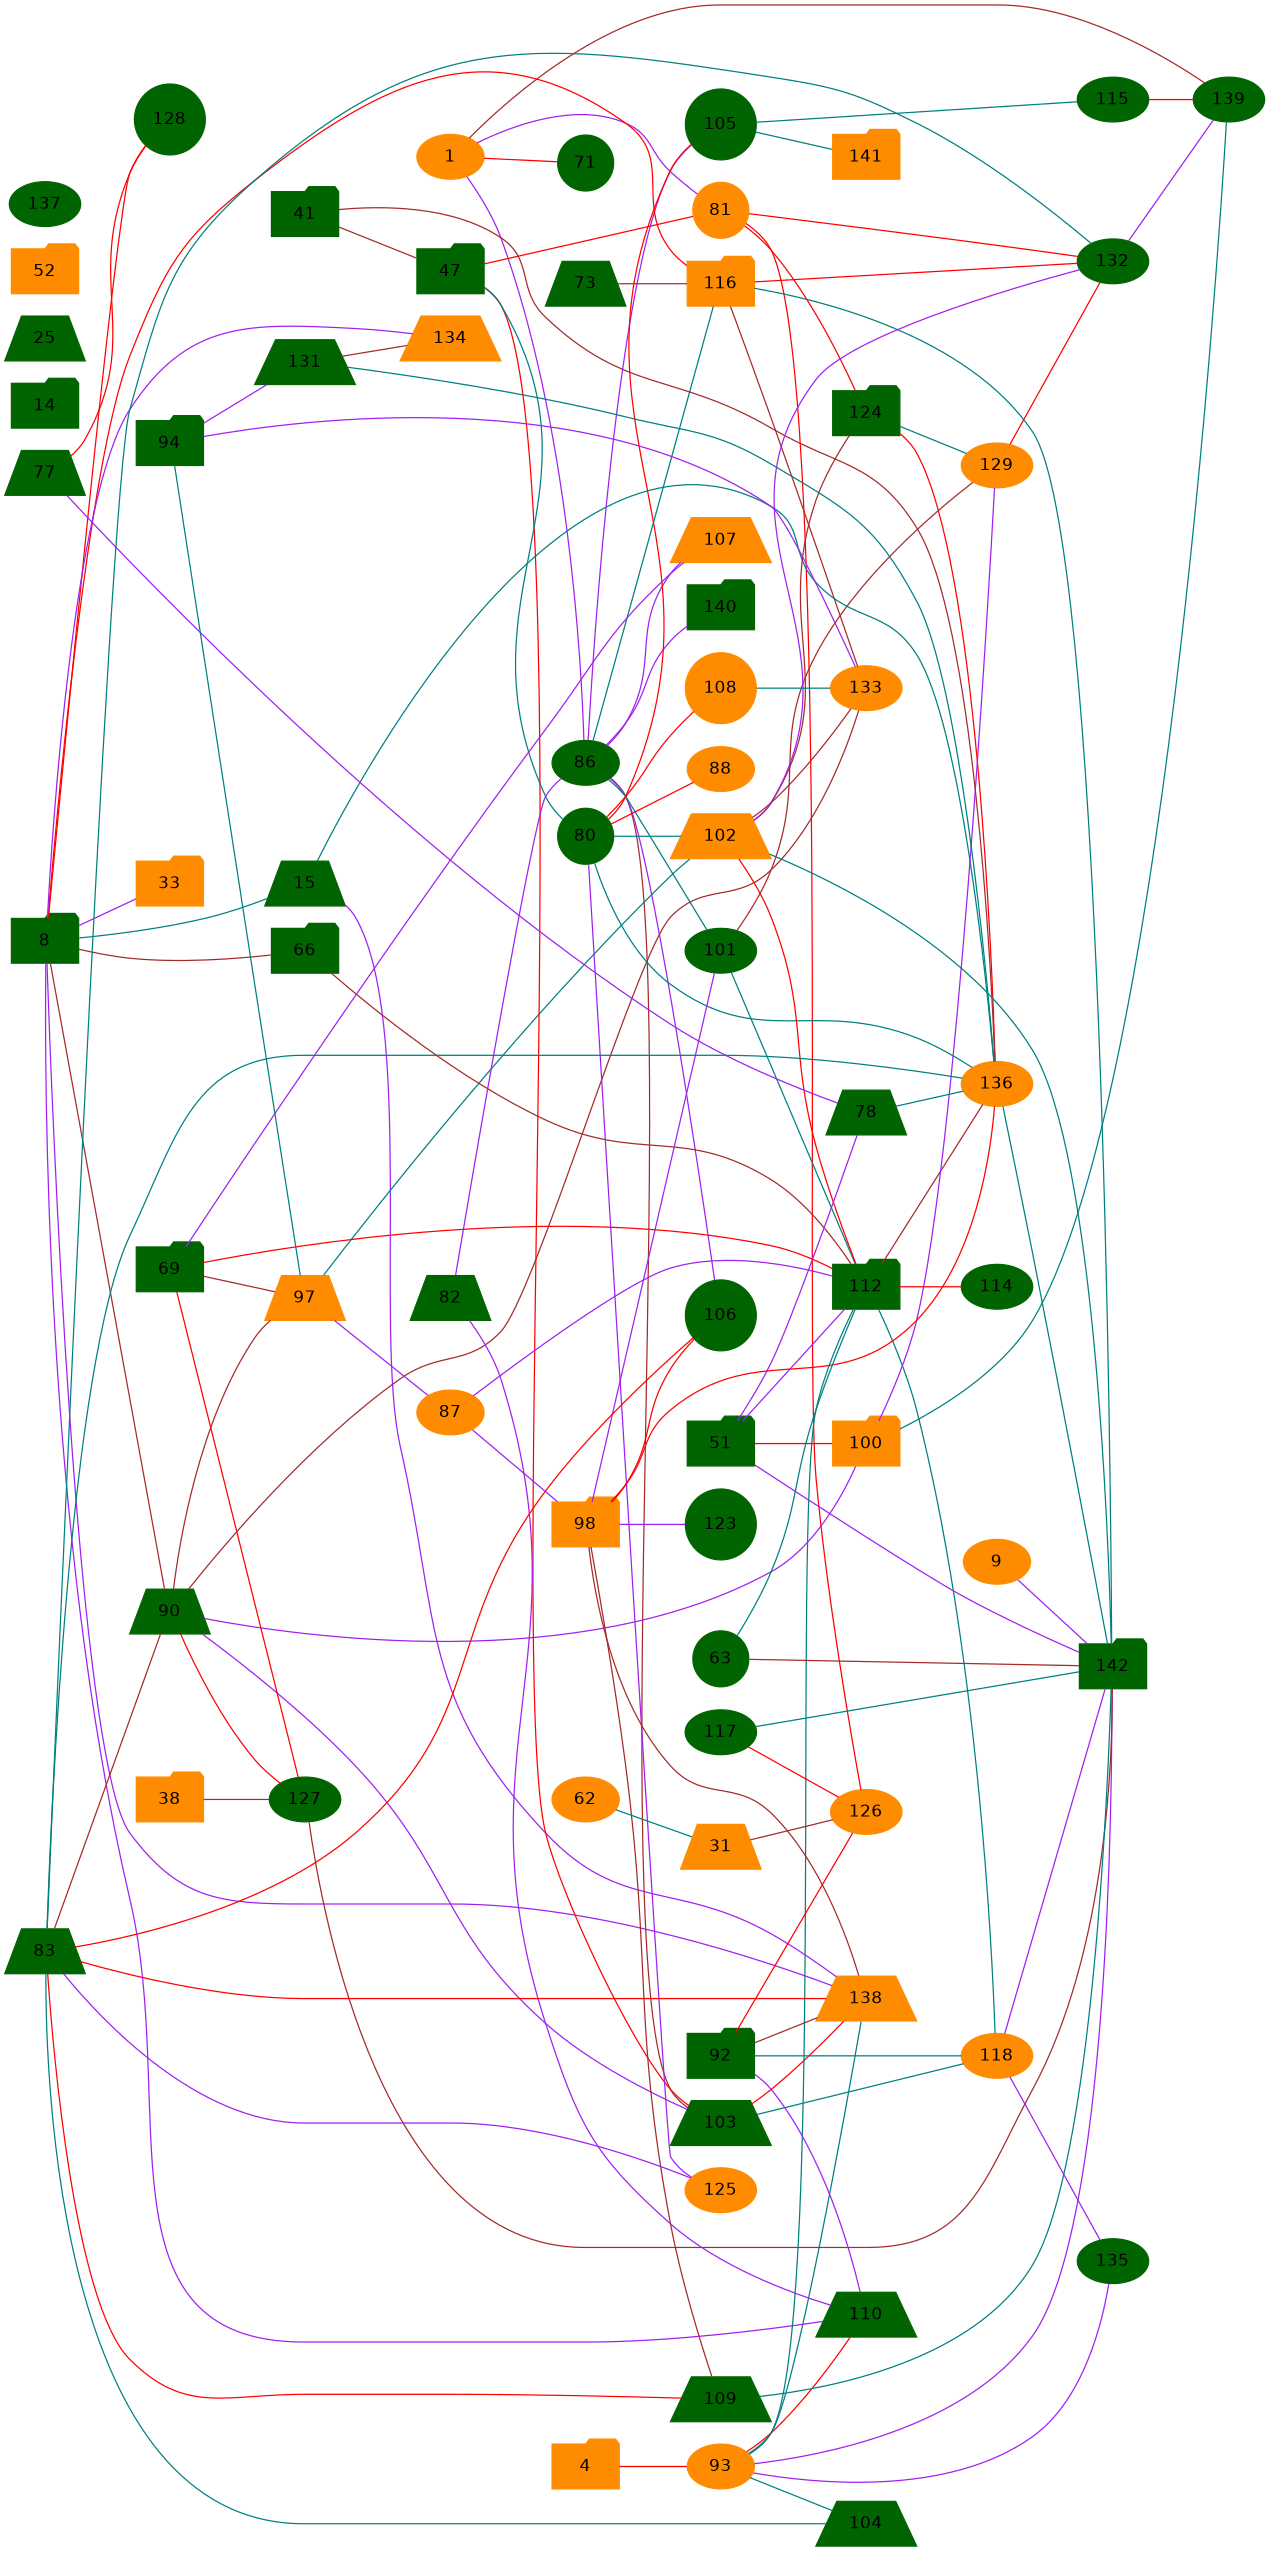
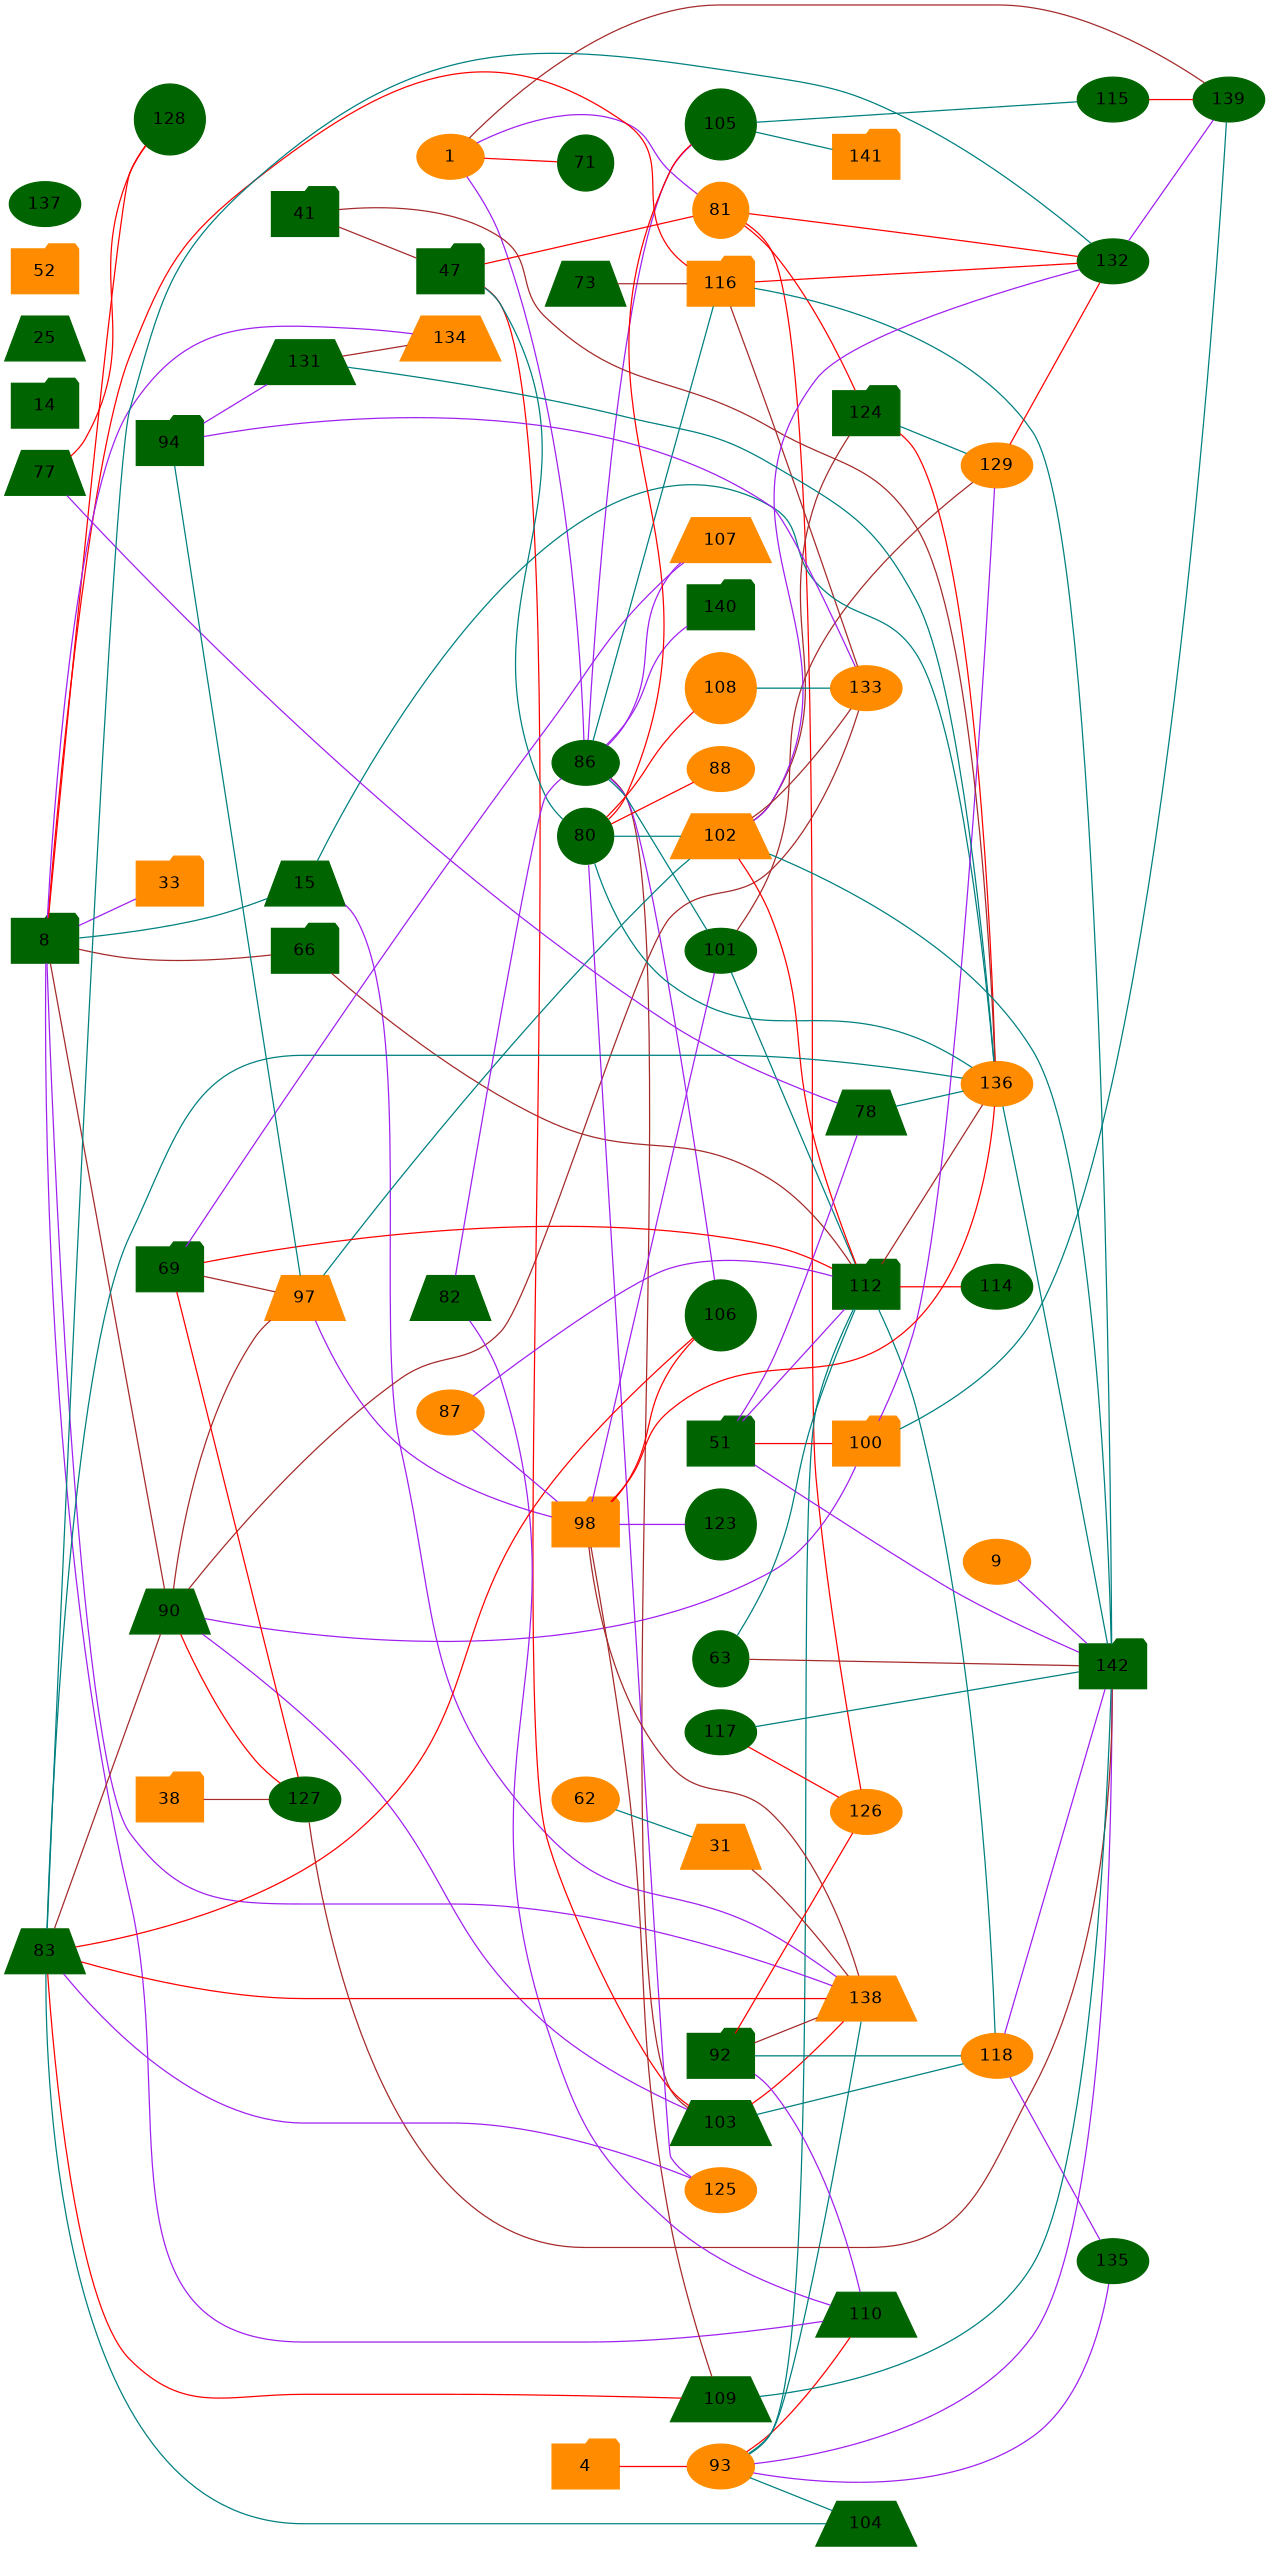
edge "97" -- "87": now "97" -- "98"
edge "126" -- "31": now "138" -- "31"
